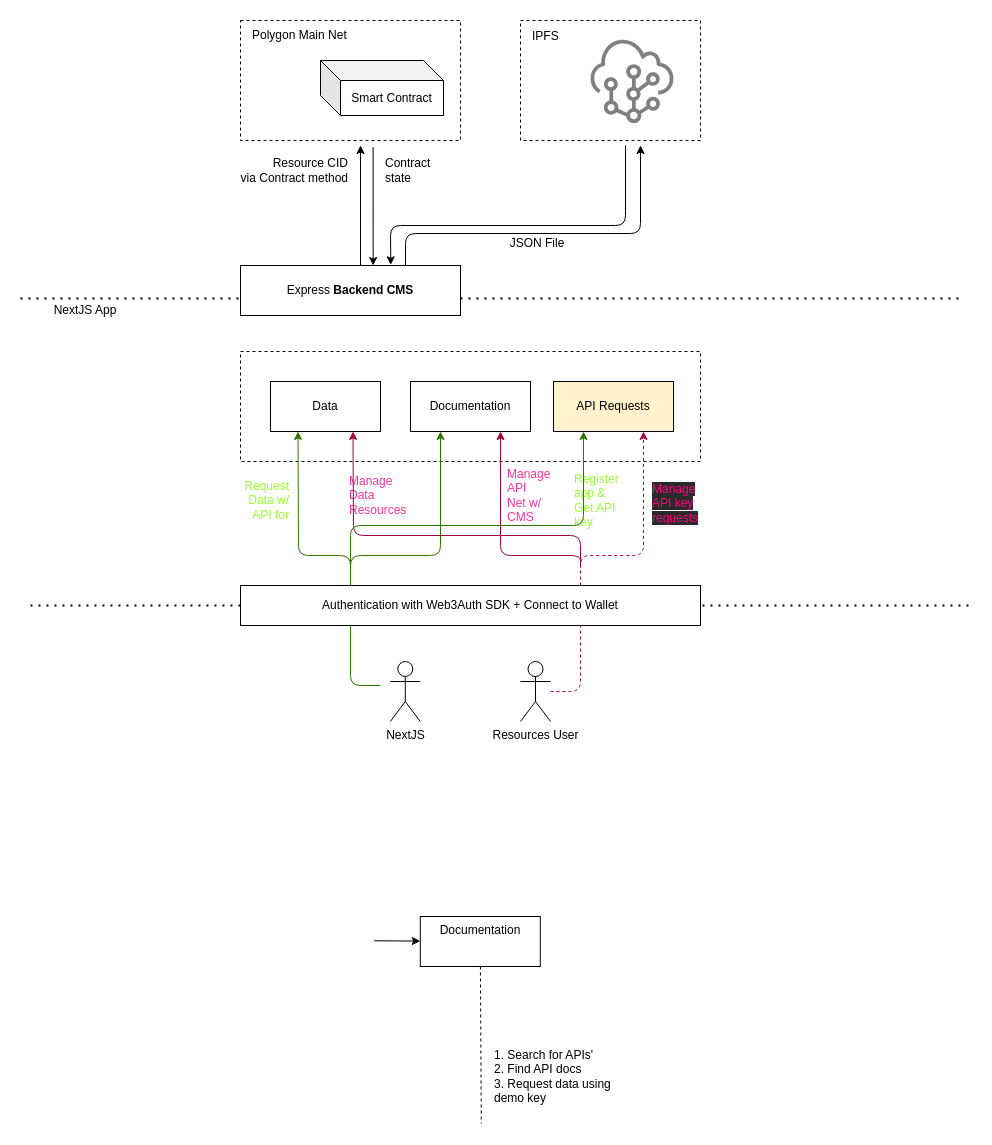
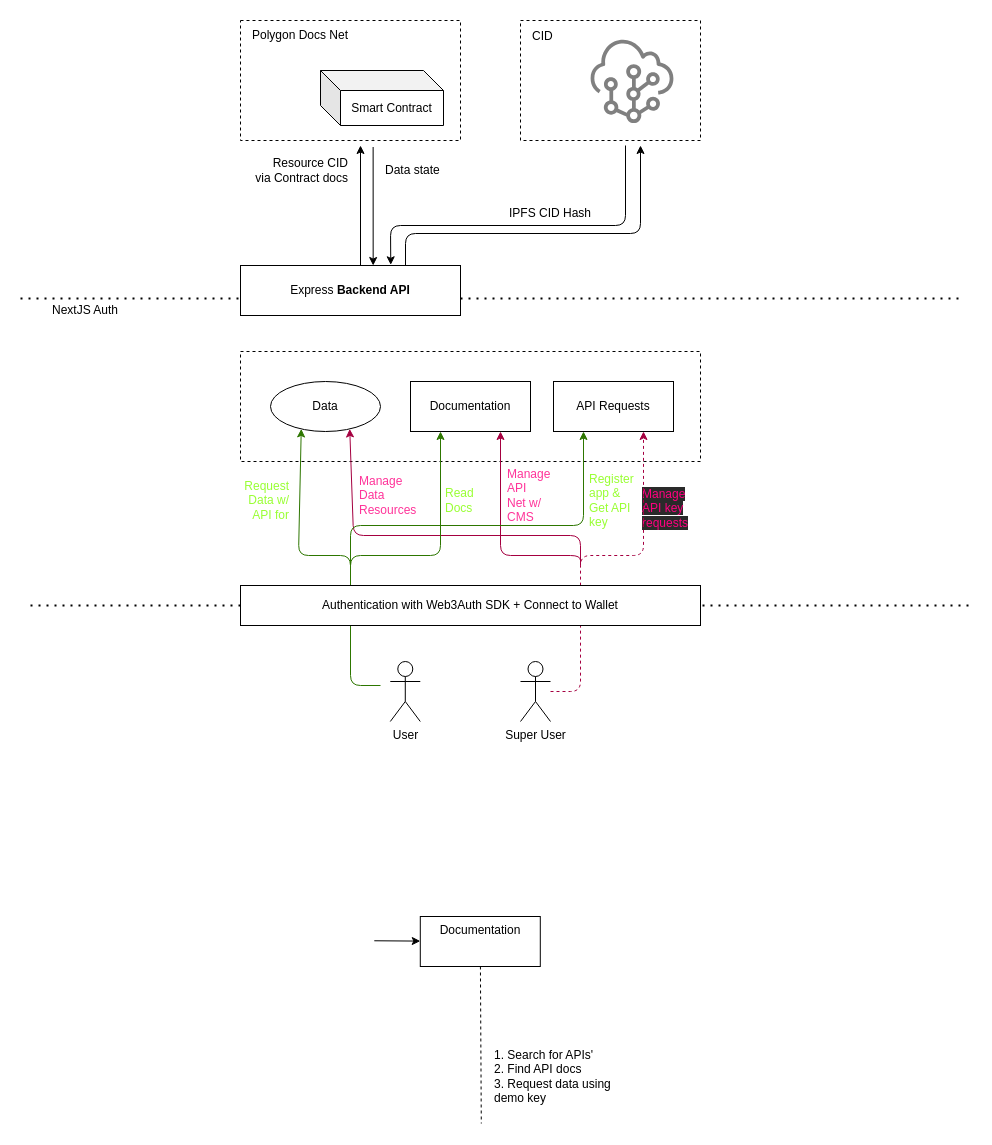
node "Polygon Main Net": label "Polygon Main Net" -> "Polygon Docs Net"
node "IPFS": label "IPFS" -> "CID"
node "Smart Contract": moved (382, 88) -> (382, 98)
node "Resource CID via Contract method": label "Resource CID via Contract method" -> "Resource CID via Contract docs"
node "Contract state": label "Contract state" -> "Data state"
node "IPFS CID Hash": added
node "JSON File": removed
node "Express Backend CMS": label "Express Backend CMS" -> "Express Backend API"
node "NextJS App": label "NextJS App" -> "NextJS Auth"
node "Data": shape rectangle -> ellipse
node "API Requests": fillcolor #fff2cc -> #ffffff
node "Manage Data Resources": moved (369, 496) -> (379, 496)
node "Manage API key requests": moved (681, 496) -> (671, 501)
node "Read Docs": added
node "Register app & Get API key": moved (594, 501) -> (609, 501)
node "NextJS": label "NextJS" -> "User"
node "Resources User": label "Resources User" -> "Super User"
